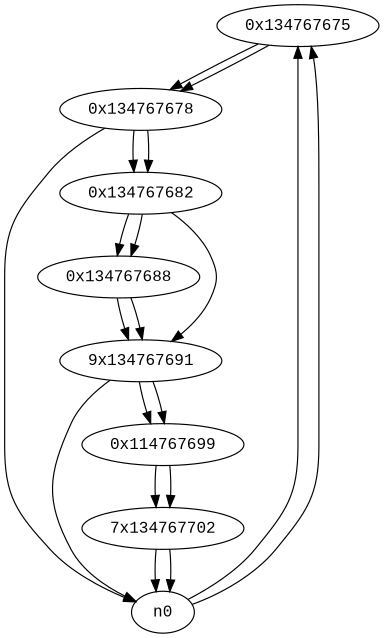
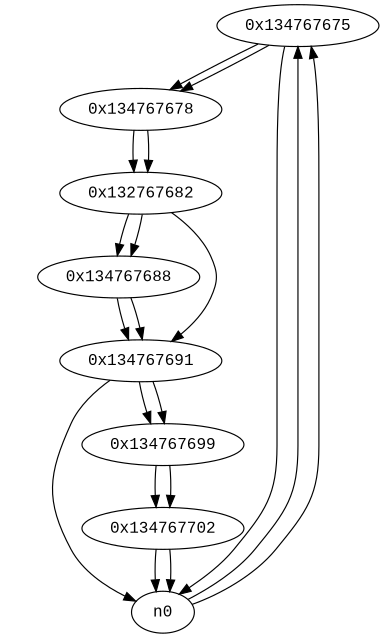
node "0x134767682": label "0x134767682" -> "0x132767682"
node "9x134767691": label "9x134767691" -> "0x134767691"
edge "0x134767678" -> "n0": now "0x134767675" -> "n0"
node "0x114767699": label "0x114767699" -> "0x134767699"
node "7x134767702": label "7x134767702" -> "0x134767702"
